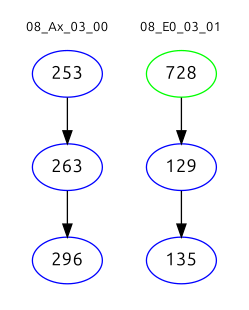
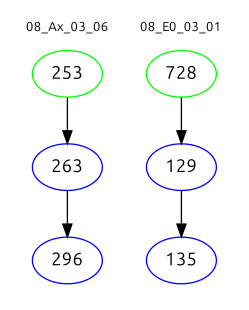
cluster "08_Ax_03_00": label "08_Ax_03_00" -> "08_Ax_03_06"
node "253": color blue -> green
